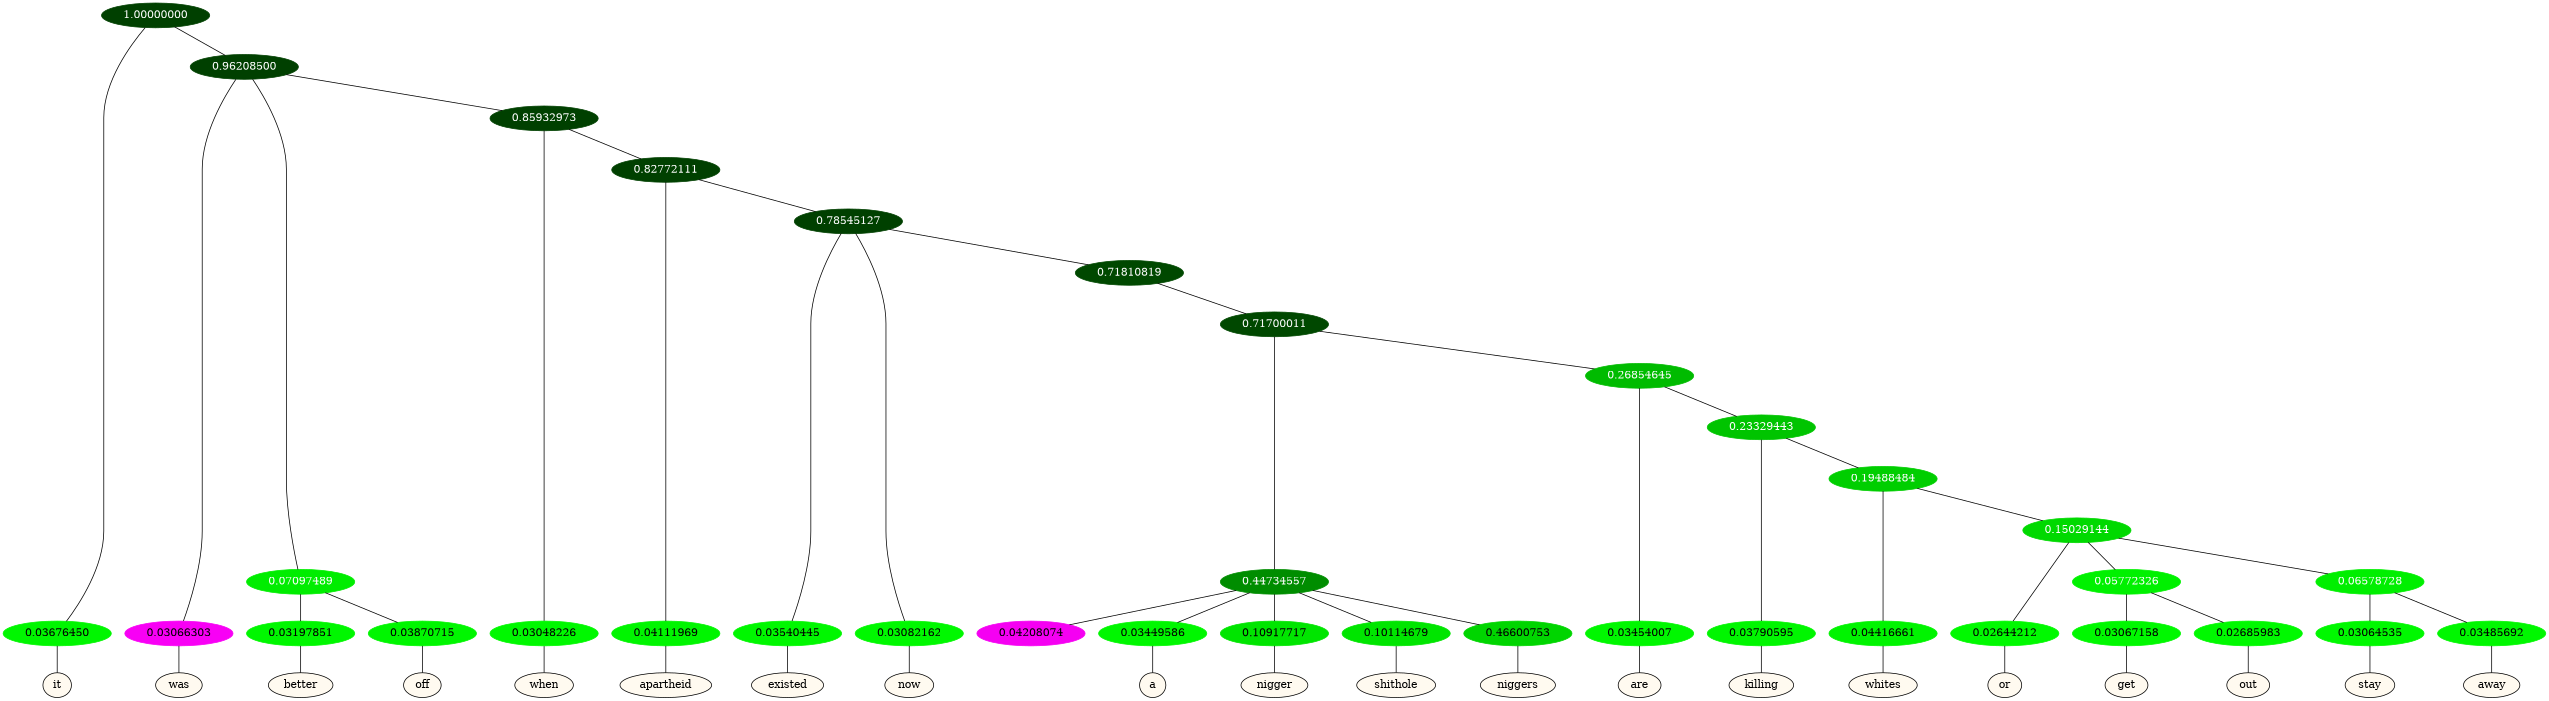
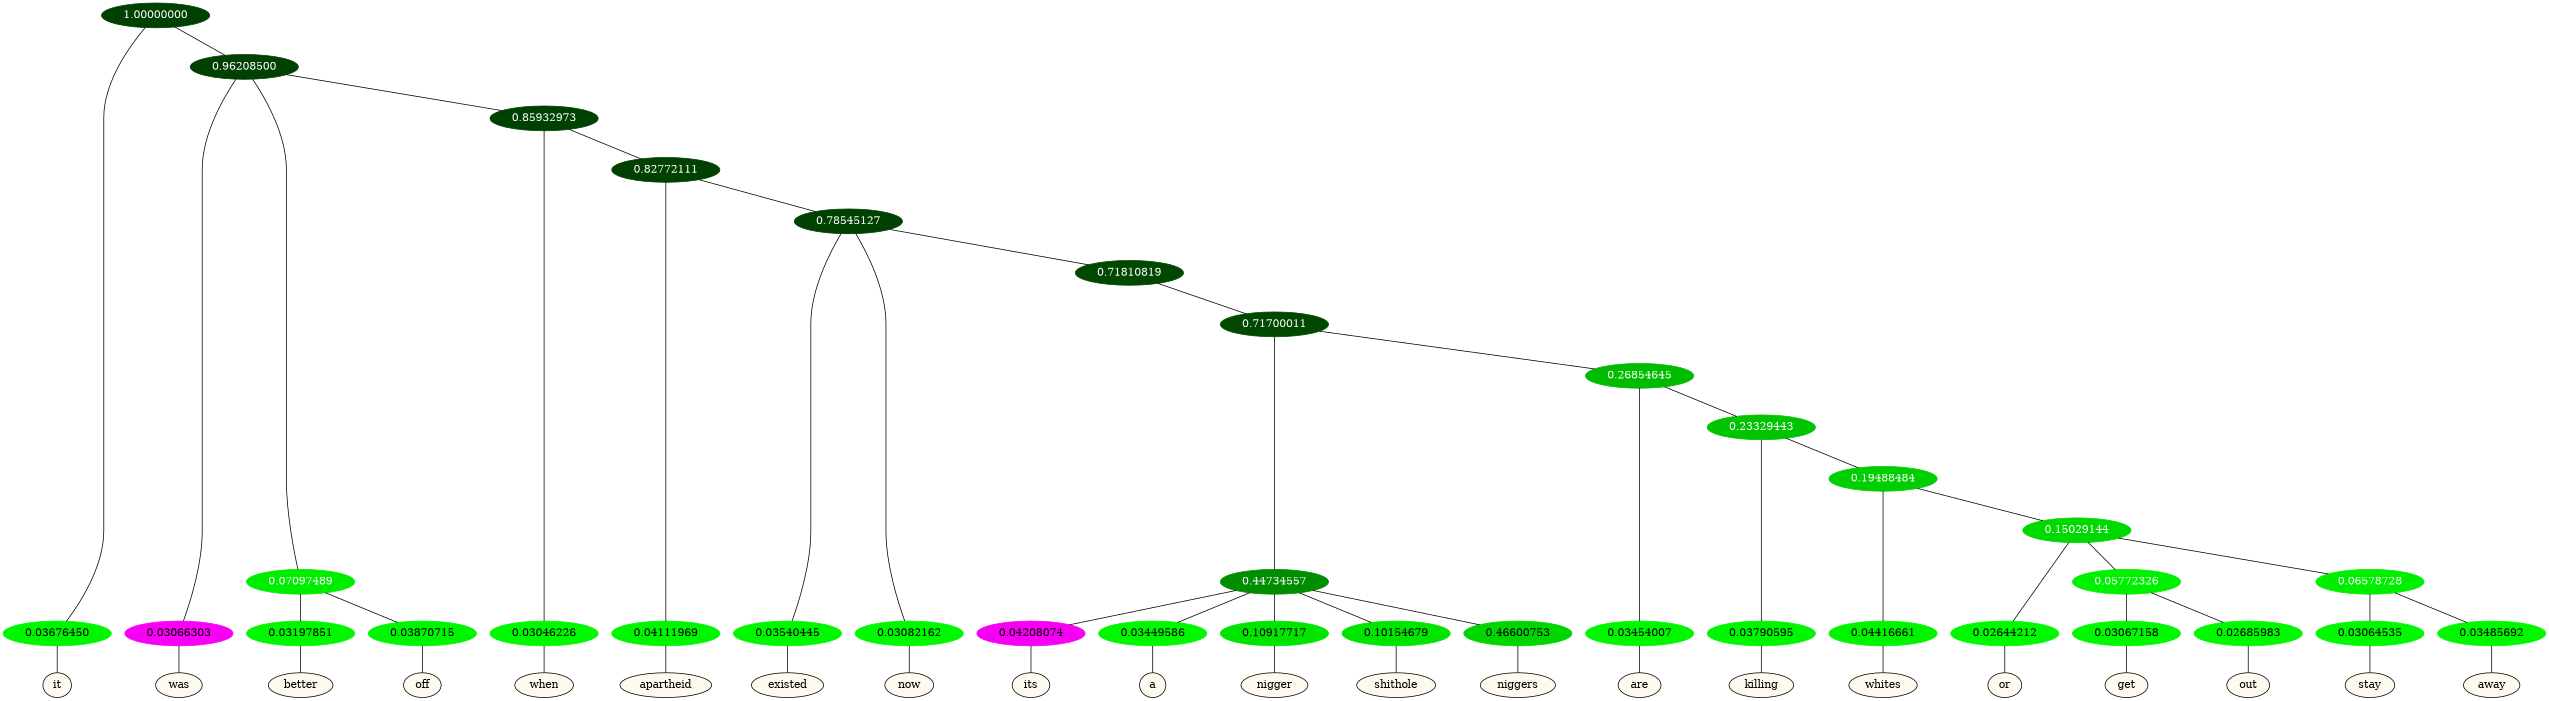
node "0.03048226": label "0.03048226" -> "0.03046226"
node "0.10114679": label "0.10114679" -> "0.10154679"
node "its": added
